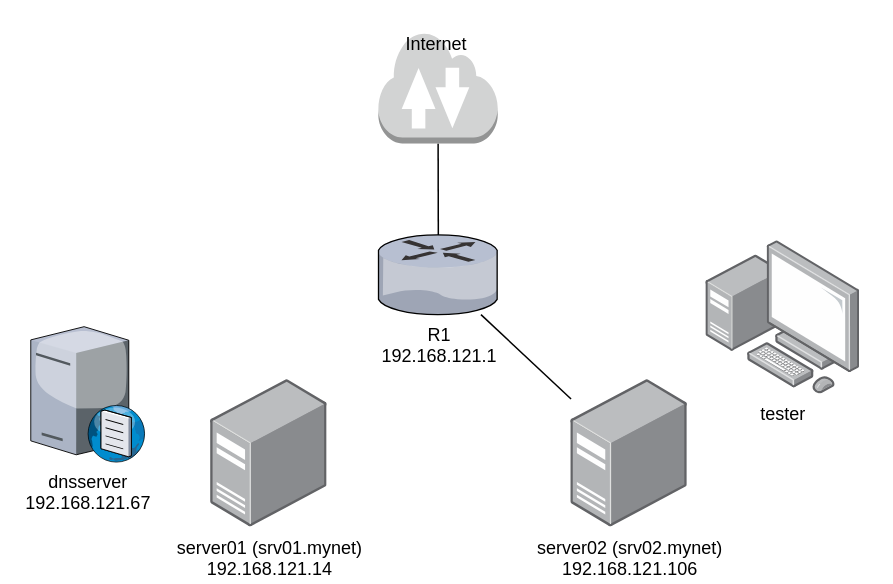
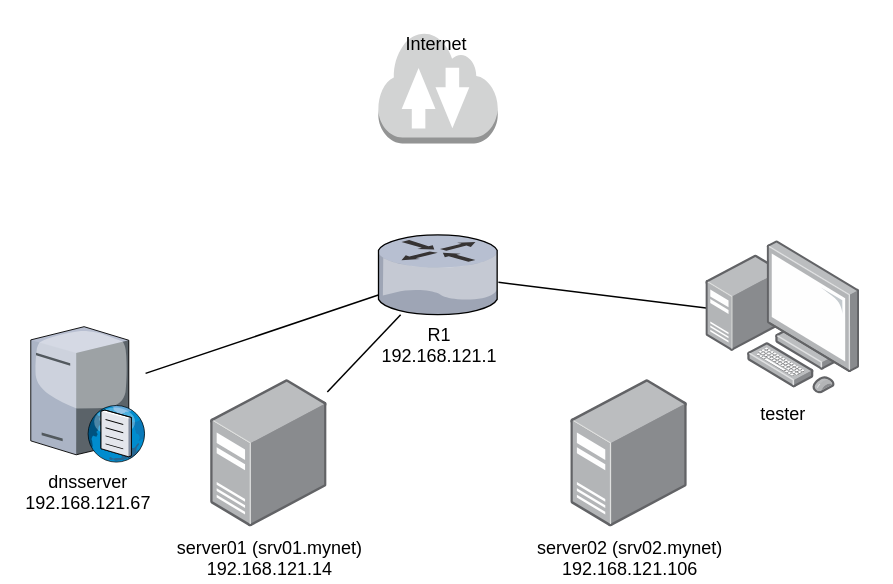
edge "Internet" -- "R1 192.168.121.1": removed
edge "R1 192.168.121.1" -- "tester": added
edge "R1 192.168.121.1" -- "dnsserver 192.168.121.67": added
edge "R1 192.168.121.1" -- "server01 (srv01.mynet) 192.168.121.14": added
edge "R1 192.168.121.1" -- "server02 (srv02.mynet) 192.168.121.106": removed
